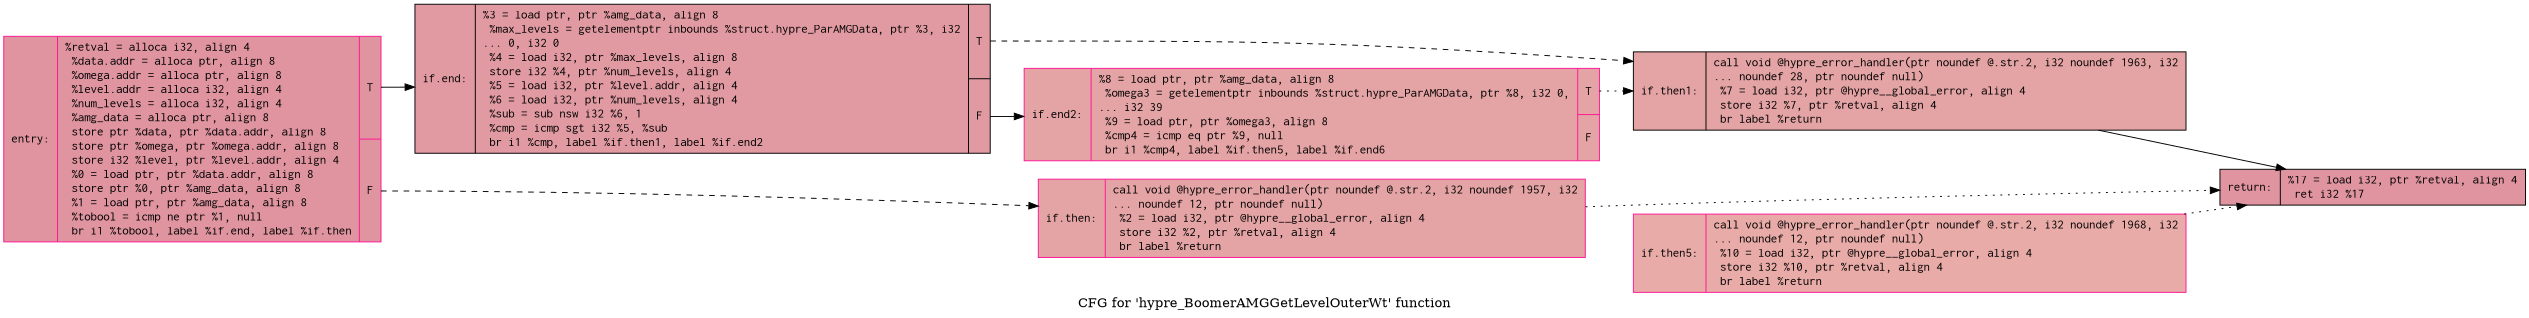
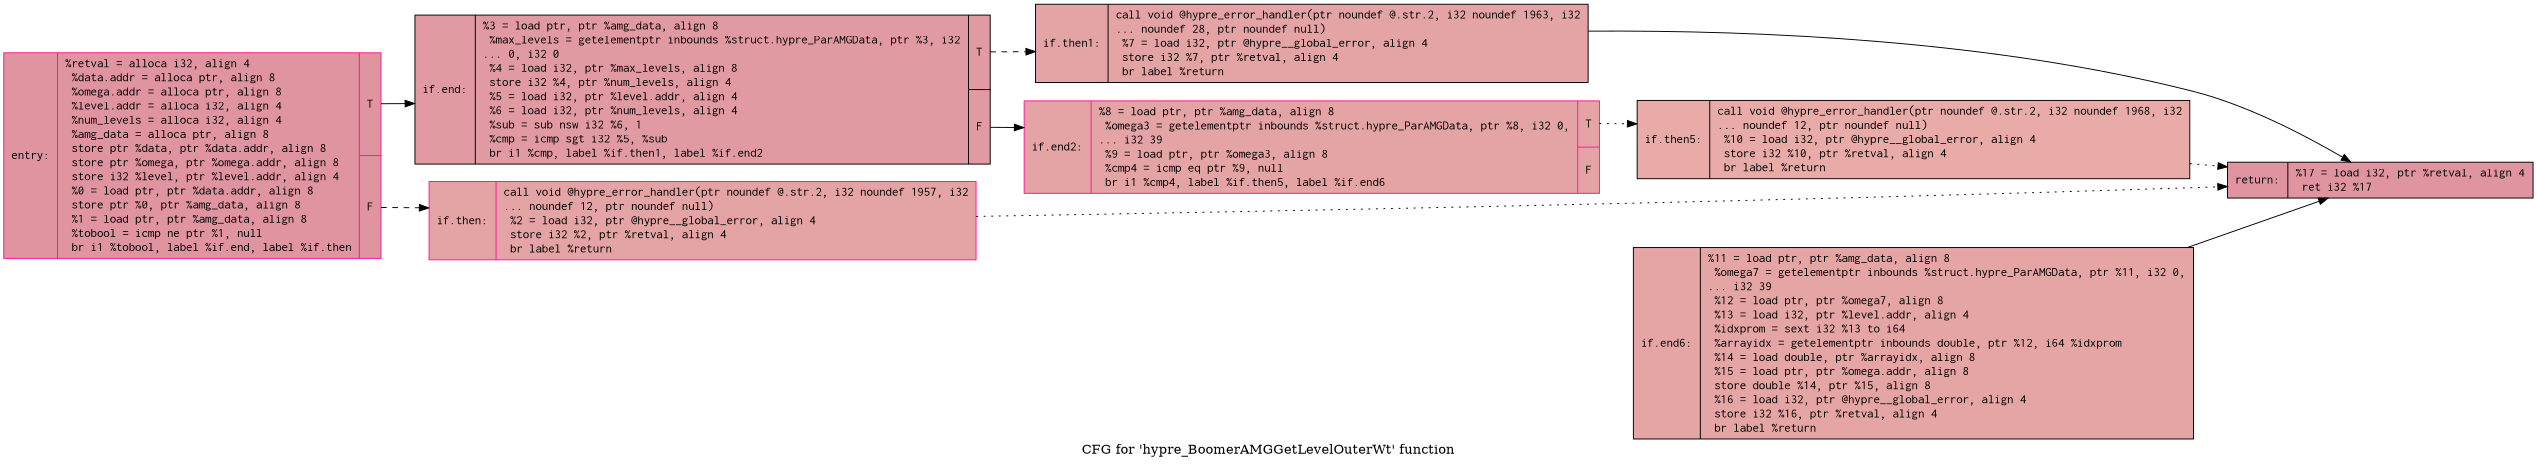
edge "if.end2:" -> "if.then1:": now "if.end2:" -> "if.then5:"
node "if.then5:": color deeppink -> black
node "if.end6:": added
